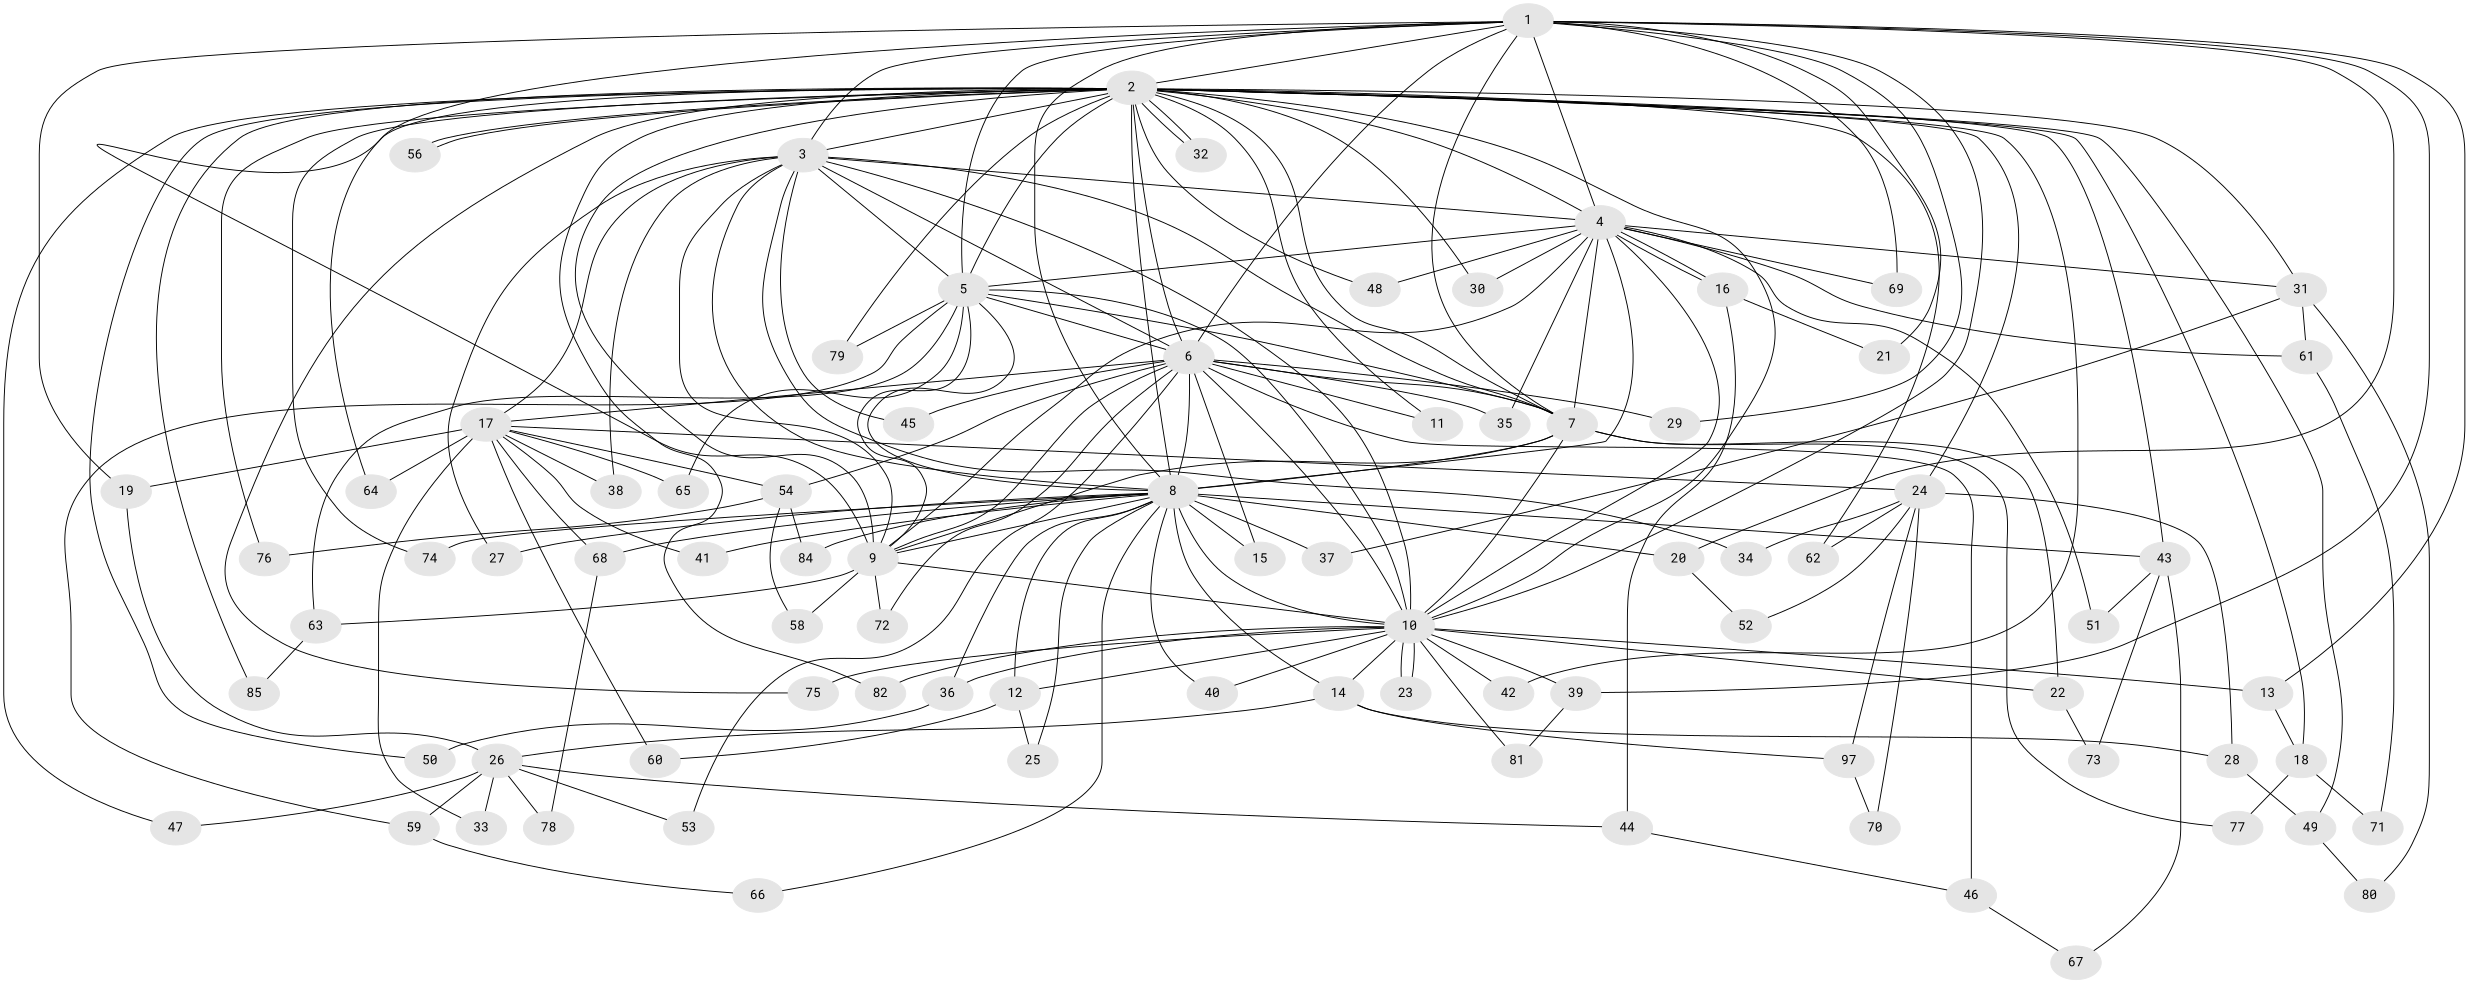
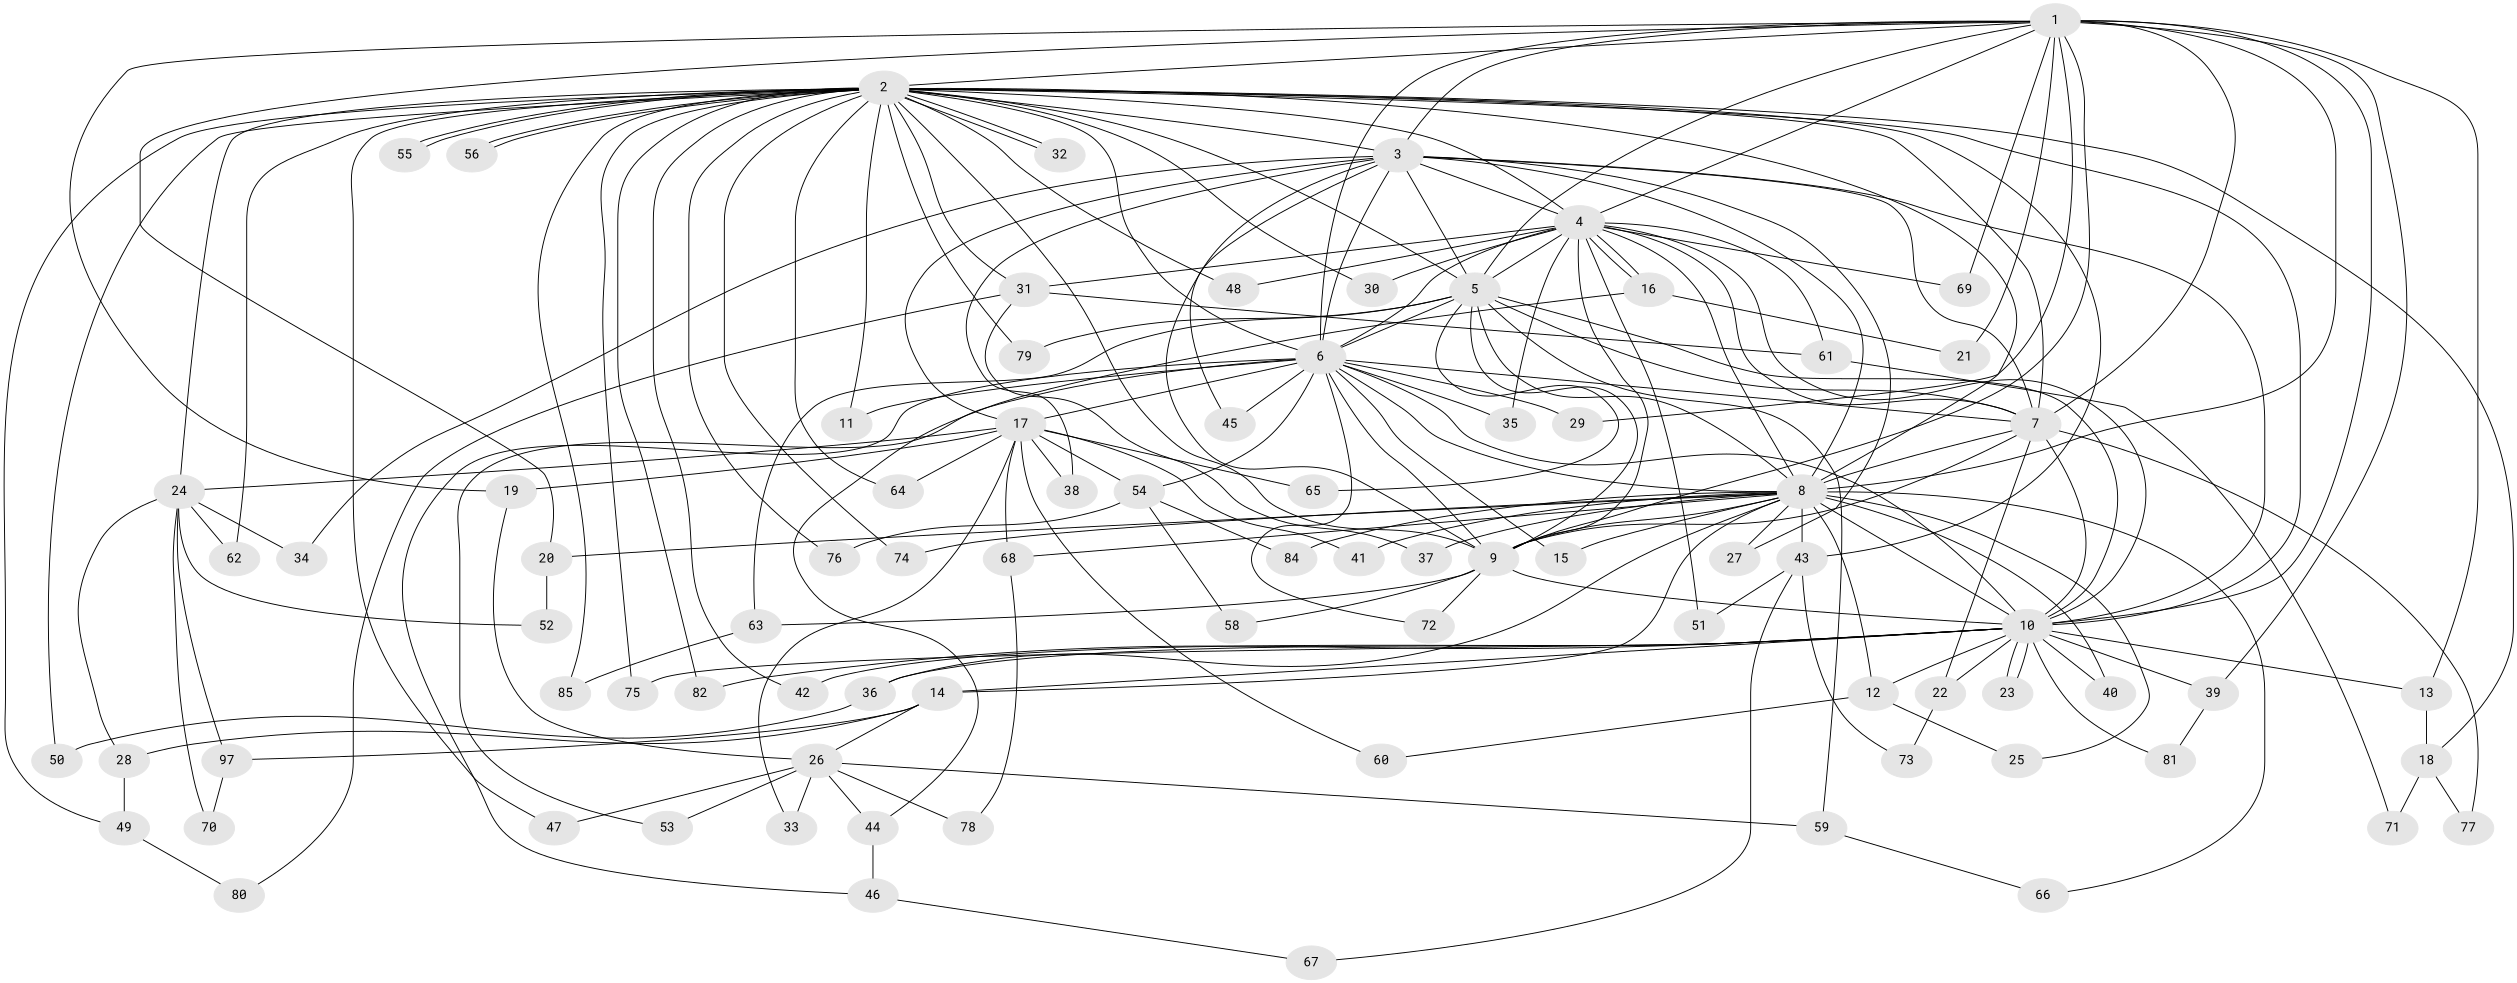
node "55": added
edge "4" -- "6": added
